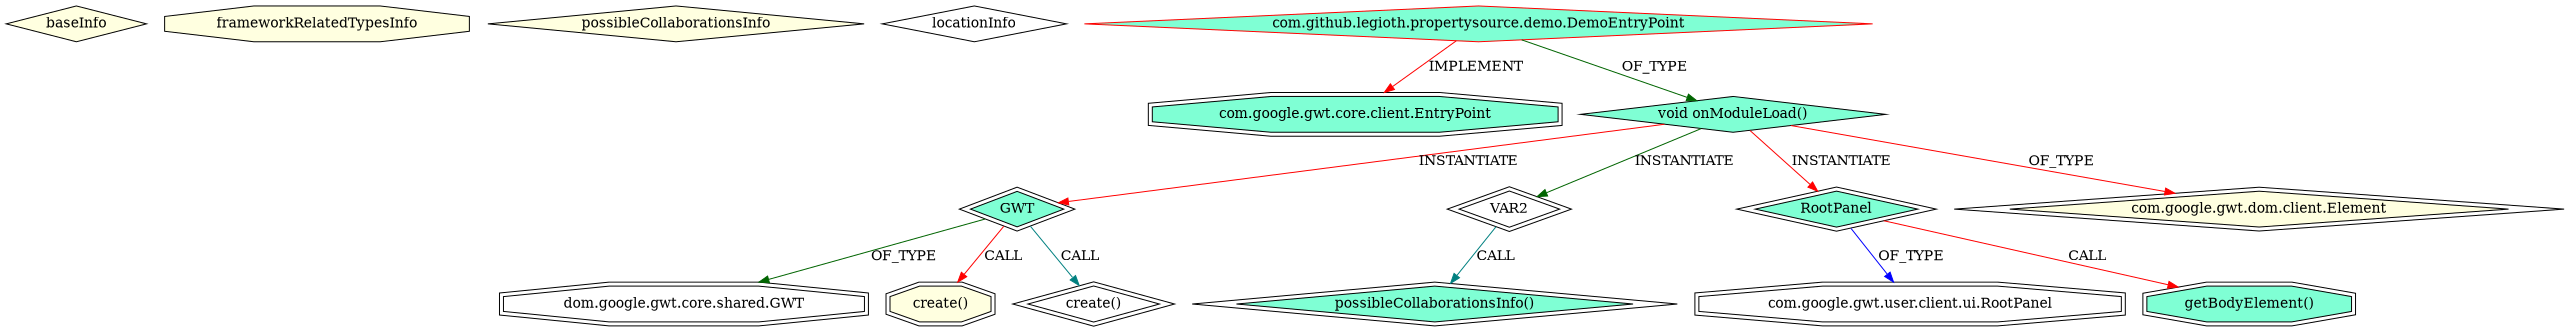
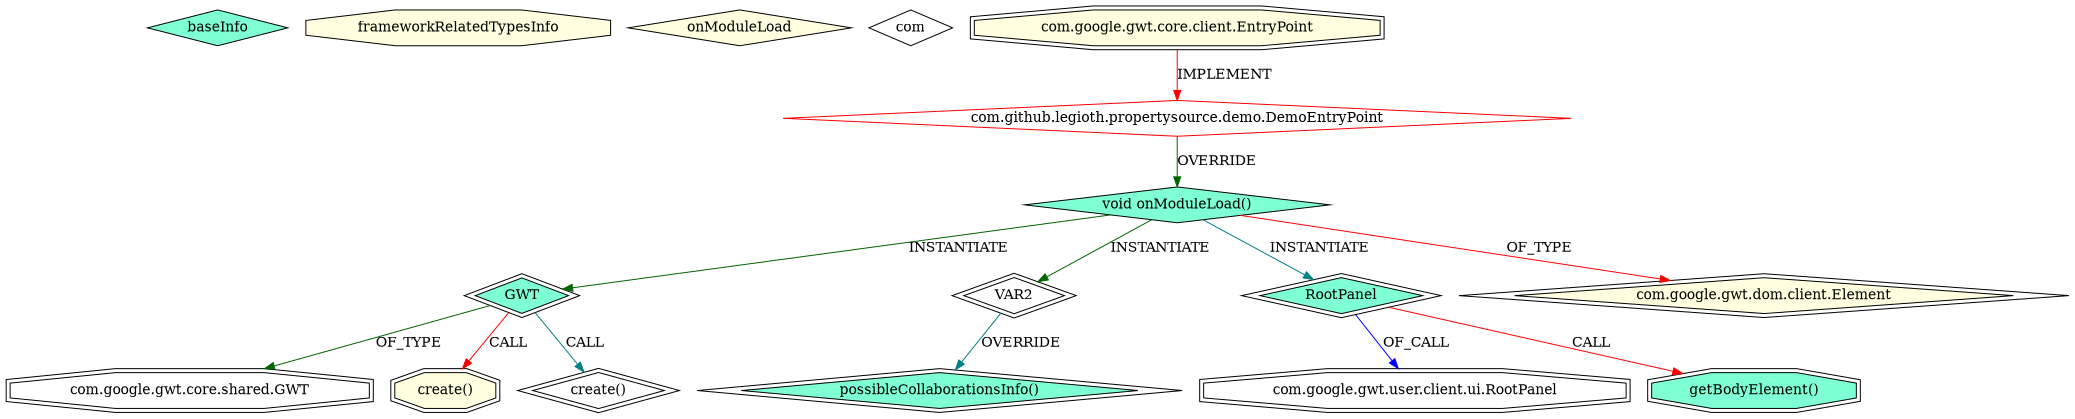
node "baseInfo": fillcolor lightyellow -> aquamarine
node "possibleCollaborationsInfo": label "possibleCollaborationsInfo" -> "onModuleLoad"
node "locationInfo": label "locationInfo" -> "com"
node "com.github.legioth.propertysource.demo.DemoEntryPoint": fillcolor aquamarine -> white
edge "com.github.legioth.propertysource.demo.DemoEntryPoint" -> "com.google.gwt.core.client.EntryPoint": reversed
edge "com.github.legioth.propertysource.demo.DemoEntryPoint" -> "void onModuleLoad()": label "OF_TYPE" -> "OVERRIDE"
node "com.google.gwt.core.client.EntryPoint": fillcolor aquamarine -> lightyellow
edge "void onModuleLoad()" -> "RootPanel": color red -> teal
edge "void onModuleLoad()" -> "GWT": color red -> darkgreen
edge "VAR2" -> "possibleCollaborationsInfo()": label "CALL" -> "OVERRIDE"
edge "RootPanel" -> "com.google.gwt.user.client.ui.RootPanel": label "OF_TYPE" -> "OF_CALL"
node "dom.google.gwt.core.shared.GWT": label "dom.google.gwt.core.shared.GWT" -> "com.google.gwt.core.shared.GWT"
